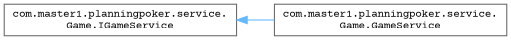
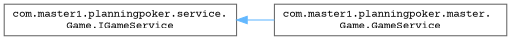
node "com.master1.planningpoker.service. Game.GameService": label "com.master1.planningpoker.service. Game.GameService" -> "com.master1.planningpoker.master. Game.GameService"
